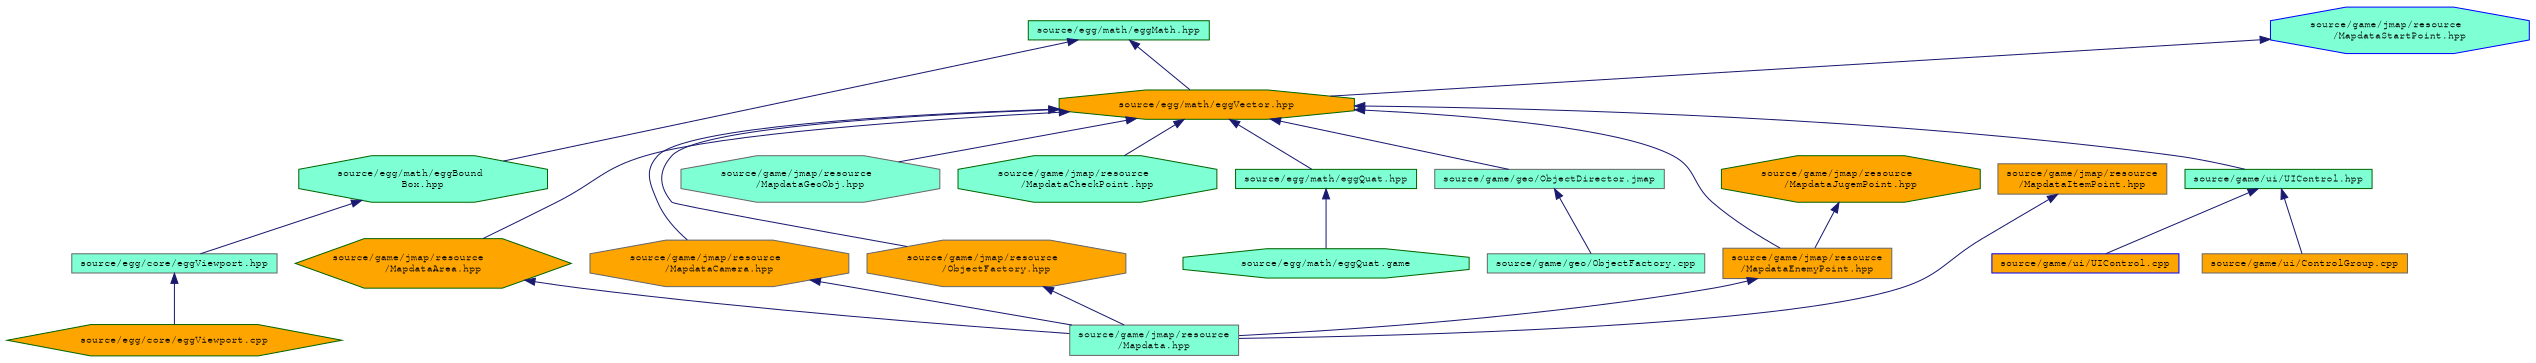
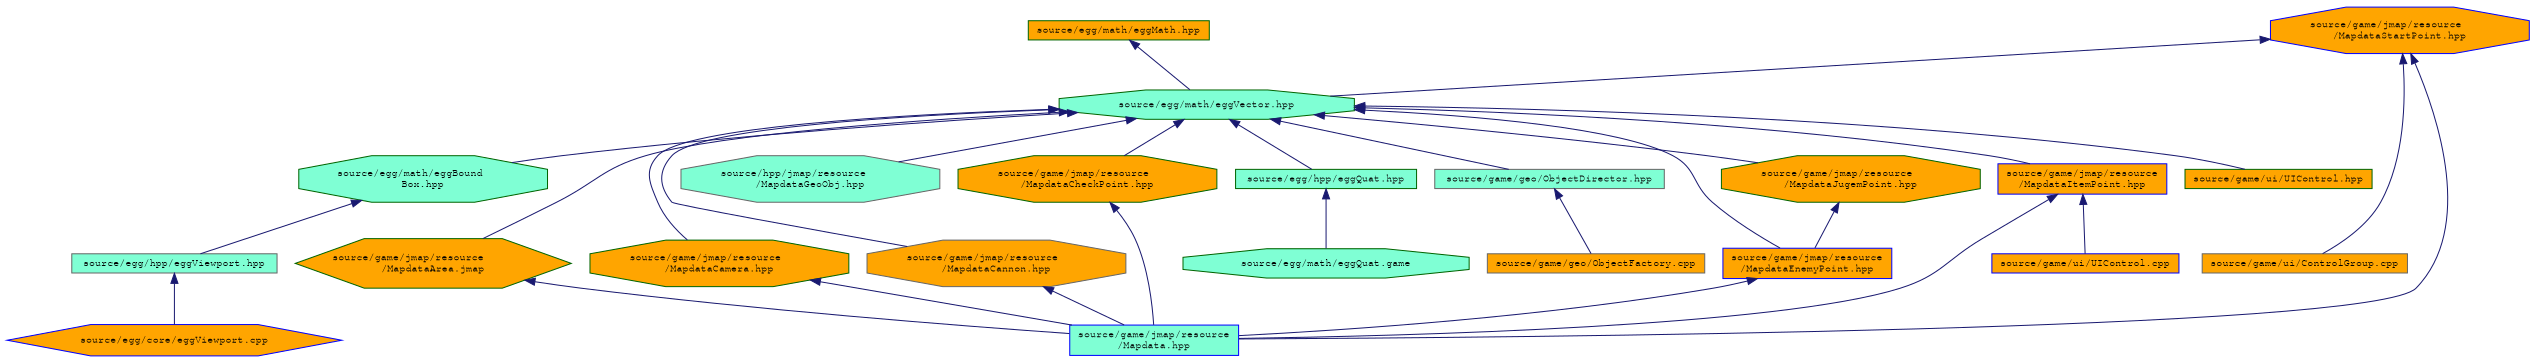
node "source/egg/math/eggMath.hpp": fillcolor aquamarine -> orange
node "source/game/jmap/resource /MapdataStartPoint.hpp": fillcolor aquamarine -> orange
edge "source/egg/math/eggBound Box.hpp" -> "source/egg/math/eggMath.hpp": now "source/egg/math/eggBound Box.hpp" -> "source/egg/math/eggVector.hpp"
node "source/egg/math/eggVector.hpp": fillcolor orange -> aquamarine
edge "source/game/jmap/resource /MapdataItemPoint.hpp" -> "source/egg/math/eggVector.hpp": added
edge "source/game/jmap/resource /MapdataJugemPoint.hpp" -> "source/egg/math/eggVector.hpp": added
node "source/game/jmap/resource /MapdataGeoObj.hpp": label "source/game/jmap/resource /MapdataGeoObj.hpp" -> "source/hpp/jmap/resource /MapdataGeoObj.hpp"
node "source/game/jmap/resource /MapdataCheckPoint.hpp": fillcolor aquamarine -> orange
node "source/egg/math/eggQuat.hpp": label "source/egg/math/eggQuat.hpp" -> "source/egg/hpp/eggQuat.hpp"
node "source/game/geo/ObjectDirector.jmap": label "source/game/geo/ObjectDirector.jmap" -> "source/game/geo/ObjectDirector.hpp"
node "source/game/jmap/resource /MapdataItemPoint.hpp": color gray40 -> blue
node "source/game/ui/UIControl.hpp": fillcolor aquamarine -> orange
edge "source/game/ui/UIControl.cpp" -> "source/game/ui/UIControl.hpp": now "source/game/ui/UIControl.cpp" -> "source/game/jmap/resource /MapdataItemPoint.hpp"
edge "source/game/ui/ControlGroup.cpp" -> "source/game/ui/UIControl.hpp": now "source/game/ui/ControlGroup.cpp" -> "source/game/jmap/resource /MapdataStartPoint.hpp"
node "source/egg/core/eggViewport.hpp": label "source/egg/core/eggViewport.hpp" -> "source/egg/hpp/eggViewport.hpp"
node "source/game/jmap/resource /MapdataArea.hpp": label "source/game/jmap/resource /MapdataArea.hpp" -> "source/game/jmap/resource /MapdataArea.jmap"
node "source/game/jmap/resource /MapdataCamera.hpp": color gray40 -> darkgreen
node "source/game/jmap/resource /ObjectFactory.hpp": label "source/game/jmap/resource /ObjectFactory.hpp" -> "source/game/jmap/resource /MapdataCannon.hpp"
node "source/game/geo/ObjectFactory.cpp": fillcolor aquamarine -> orange
node "source/game/jmap/resource /MapdataEnemyPoint.hpp": color gray40 -> blue
edge "source/game/jmap/resource /Mapdata.hpp" -> "source/game/jmap/resource /MapdataCheckPoint.hpp": added
edge "source/game/jmap/resource /Mapdata.hpp" -> "source/game/jmap/resource /MapdataStartPoint.hpp": added
node "source/egg/core/eggViewport.cpp": color darkgreen -> blue
node "source/game/jmap/resource /Mapdata.hpp": color gray40 -> blue
